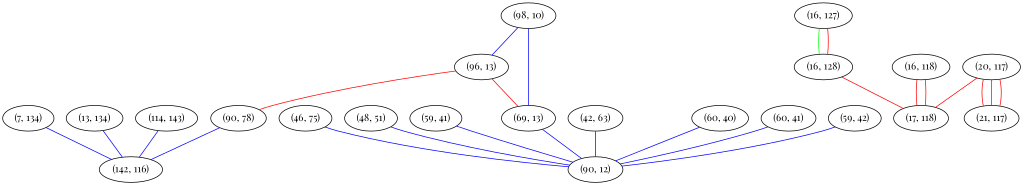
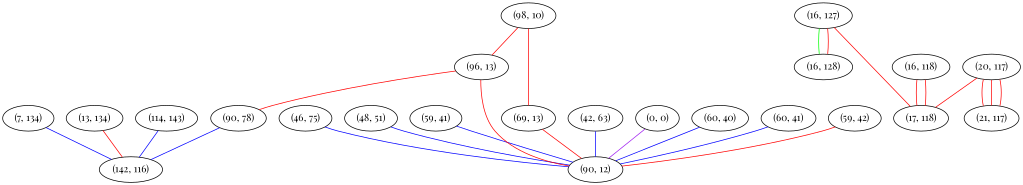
edge "(98, 10)" -- "(96, 13)": color blue -> red
edge "(98, 10)" -- "(69, 13)": color blue -> red
edge "(96, 13)" -- "(69, 13)": now "(96, 13)" -- "(90, 12)"
edge "(16, 128)" -- "(17, 118)": now "(16, 127)" -- "(17, 118)"
node "(0, 0)": added
edge "(13, 134)" -- "(142, 116)": color blue -> red
edge "(69, 13)" -- "(90, 12)": color blue -> red
edge "(59, 42)" -- "(90, 12)": color blue -> red
